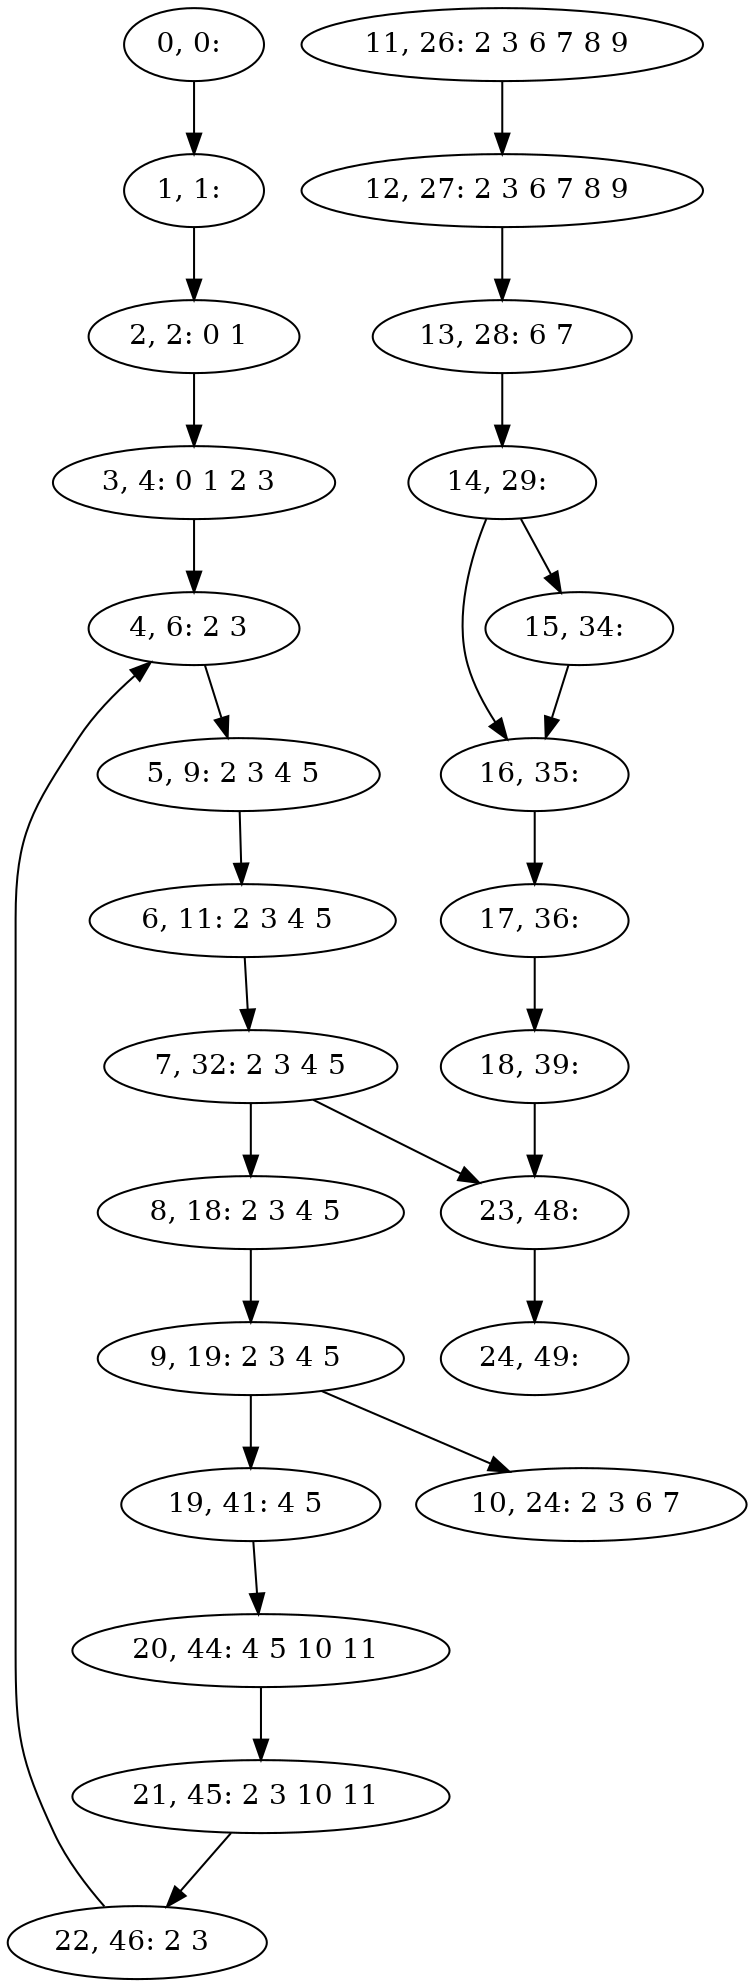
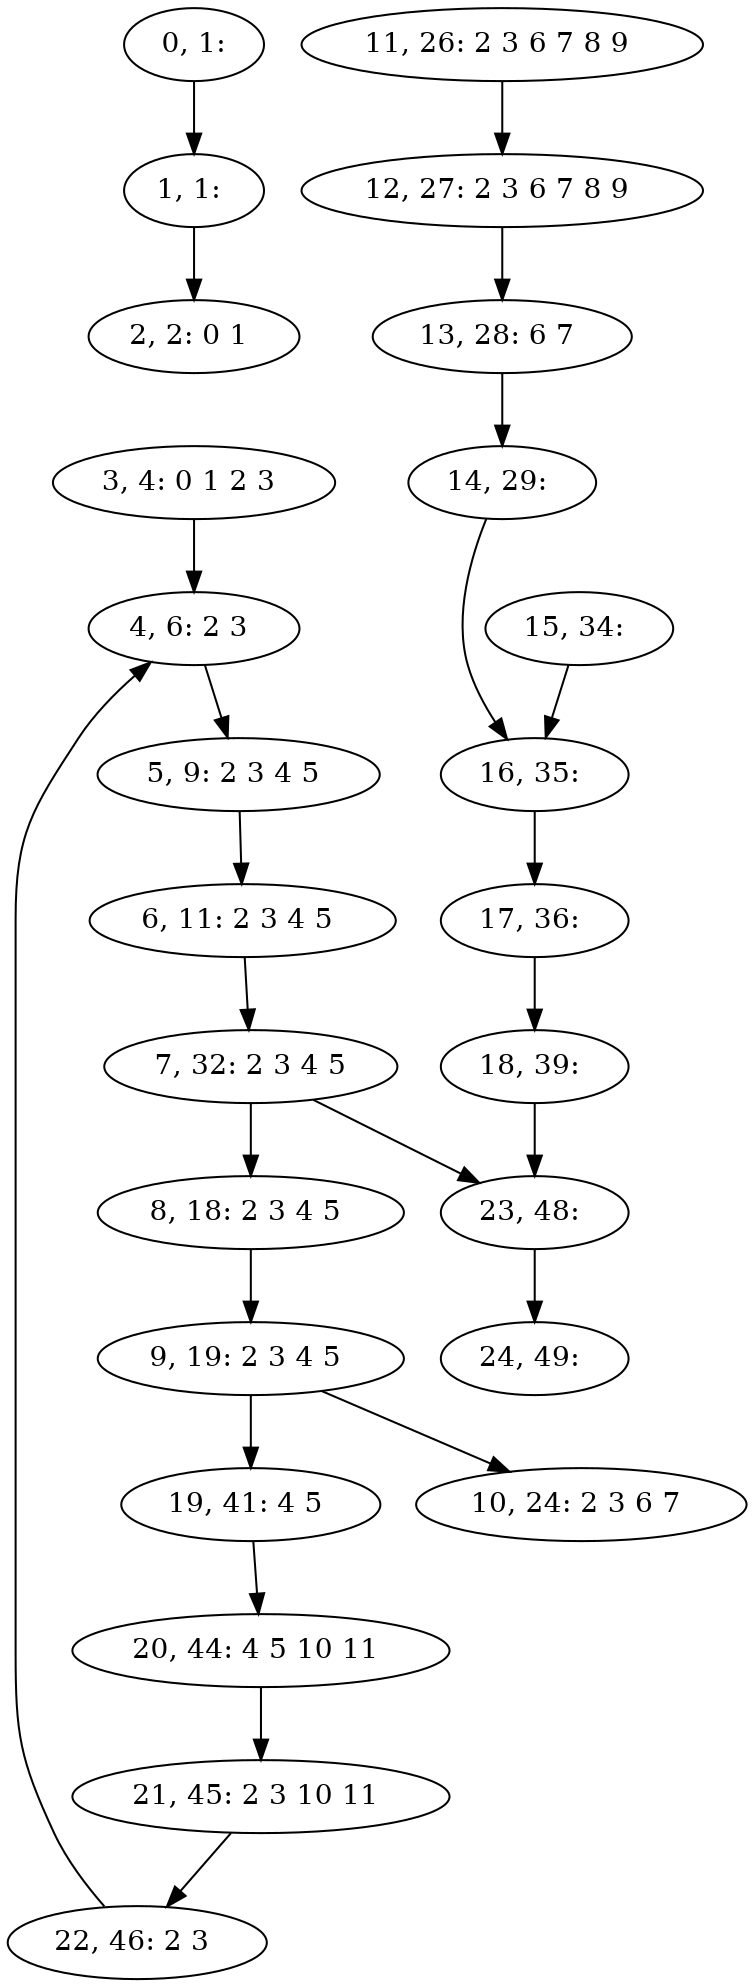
node "0, 0:": label "0, 0:" -> "0, 1:"
edge "2, 2: 0 1" -> "3, 4: 0 1 2 3": removed
edge "14, 29:" -> "15, 34:": removed
